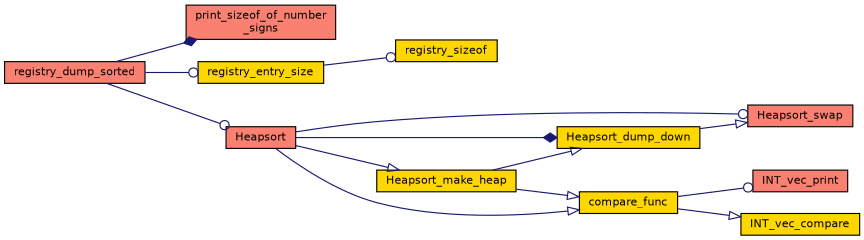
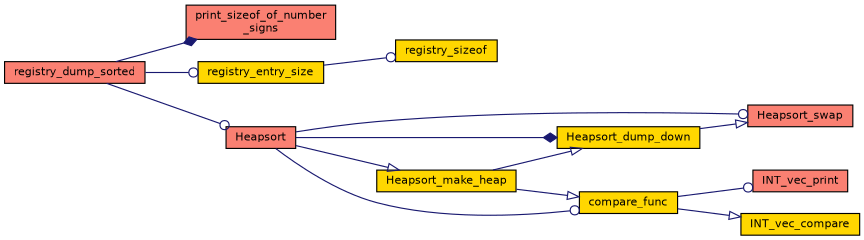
edge "Heapsort" -> "compare_func": arrowhead onormal -> odot
